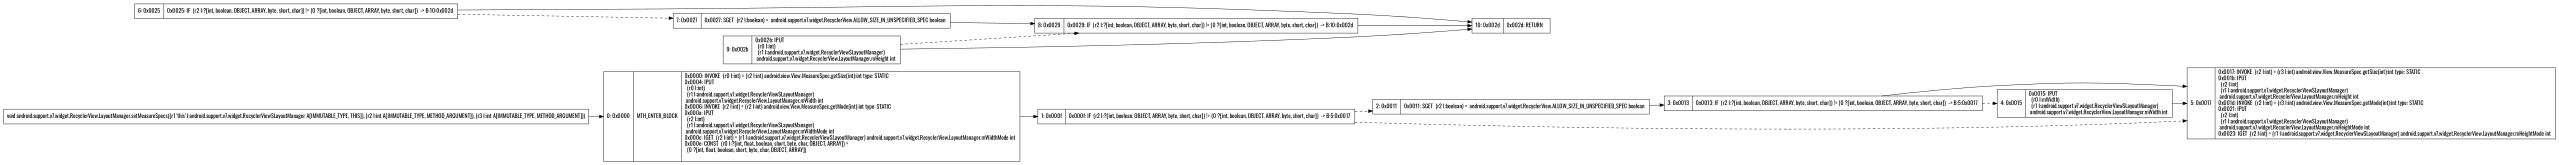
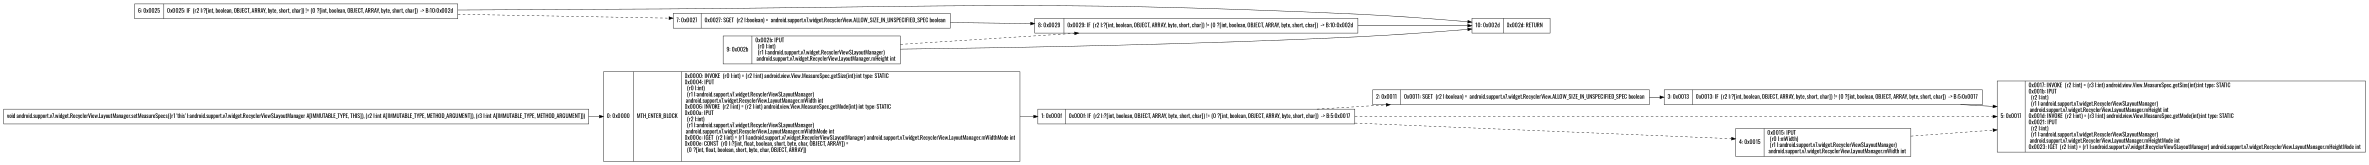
edge "3: 0x0013" -> "4: 0x0015": now "1: 0x000f" -> "4: 0x0015"
edge "4: 0x0015" -> "5: 0x0017": style solid -> dashed
